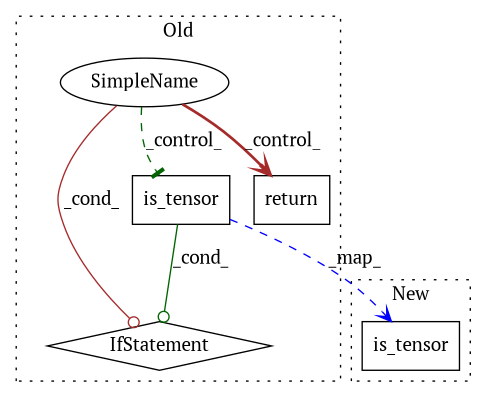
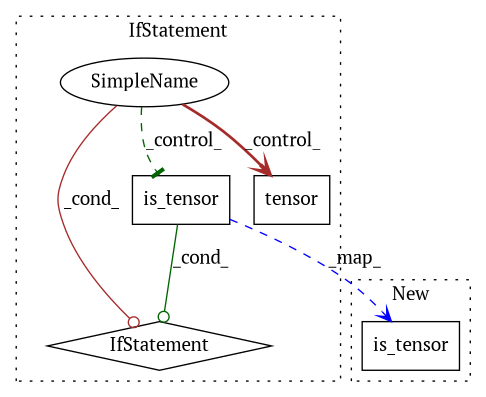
cluster "Old": label "Old" -> "IfStatement"
node "return": label "return" -> "tensor"
